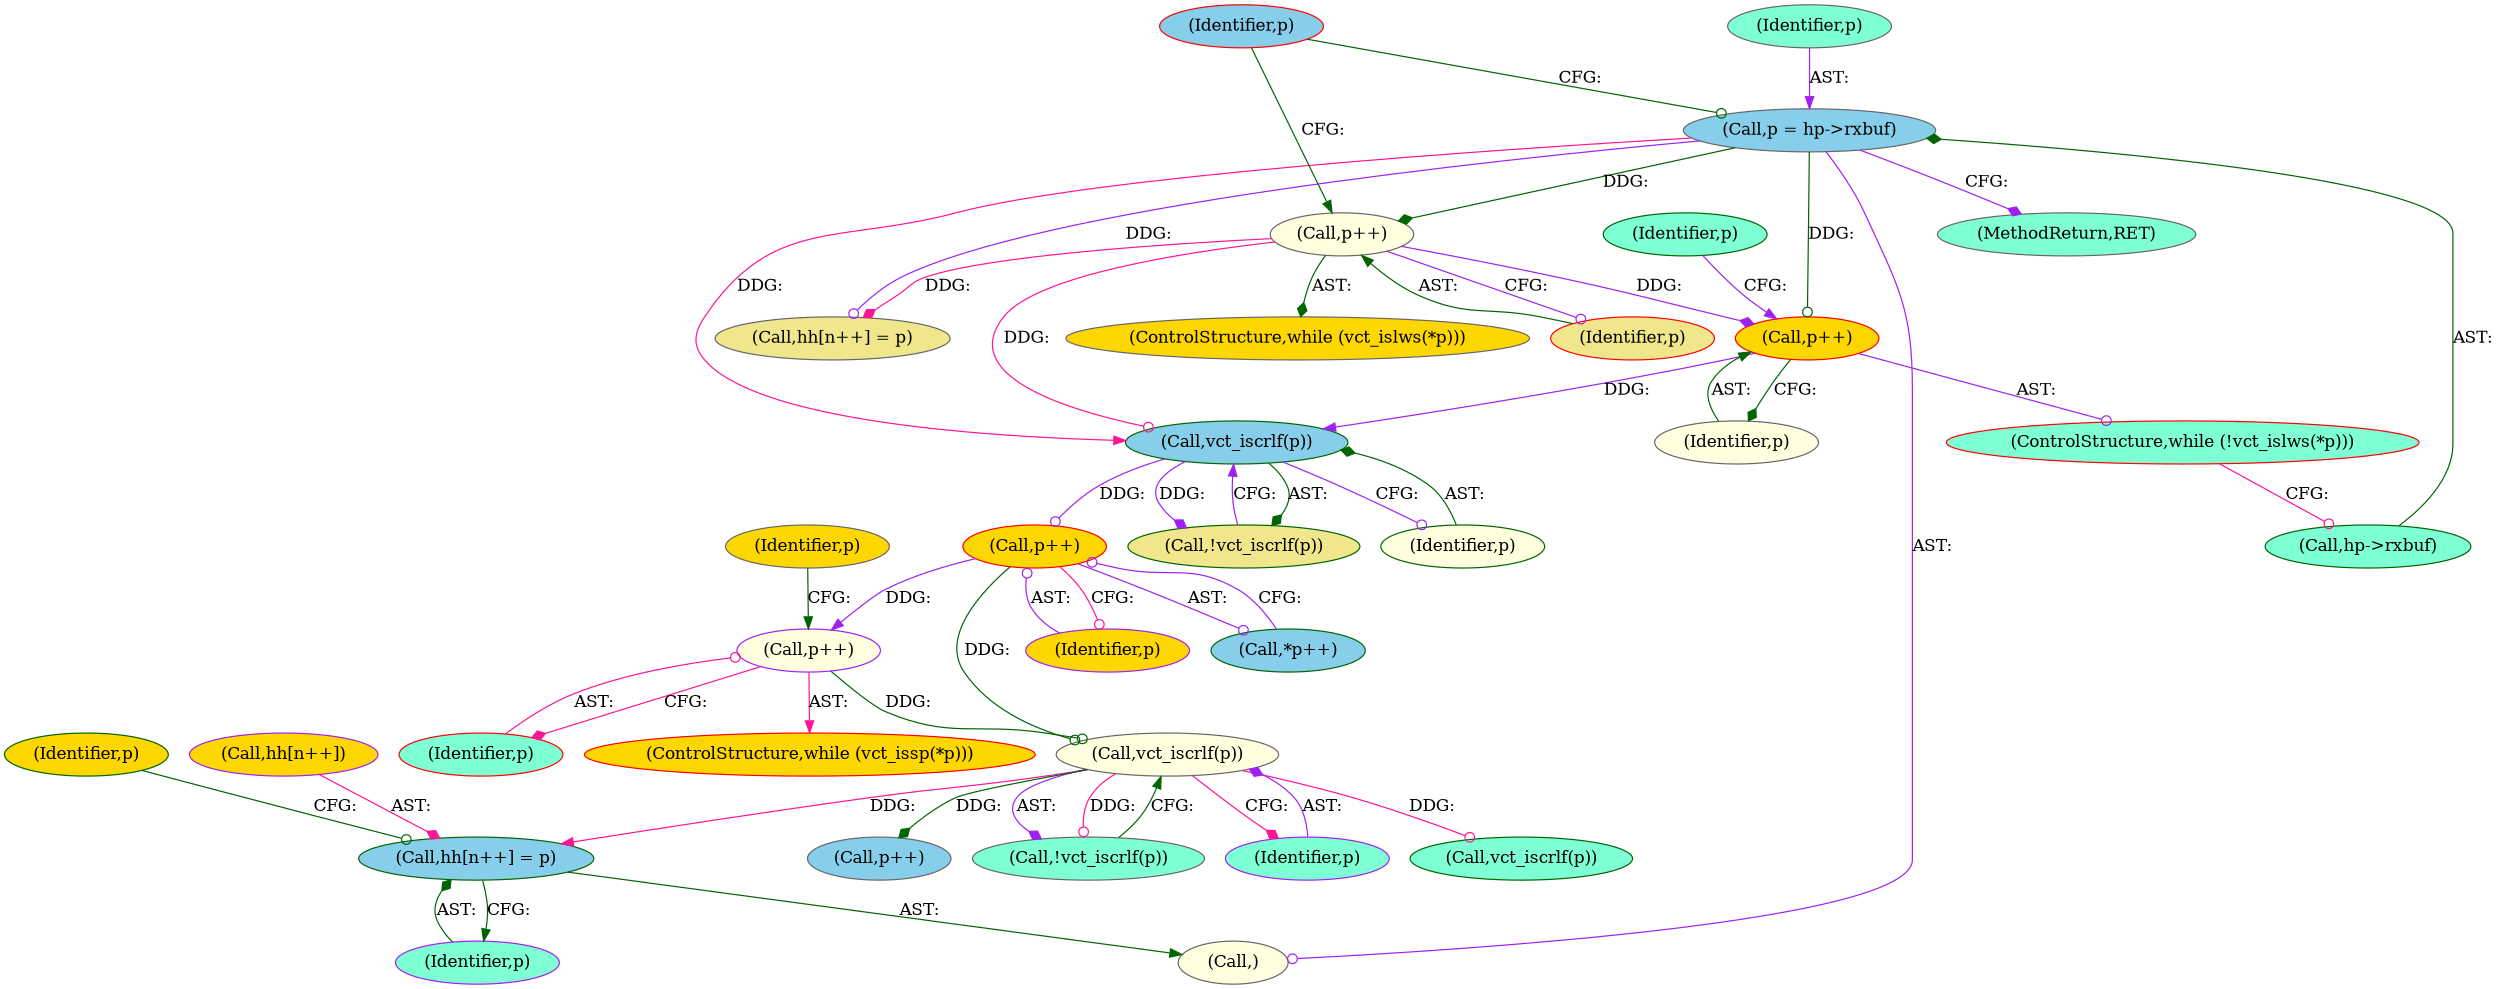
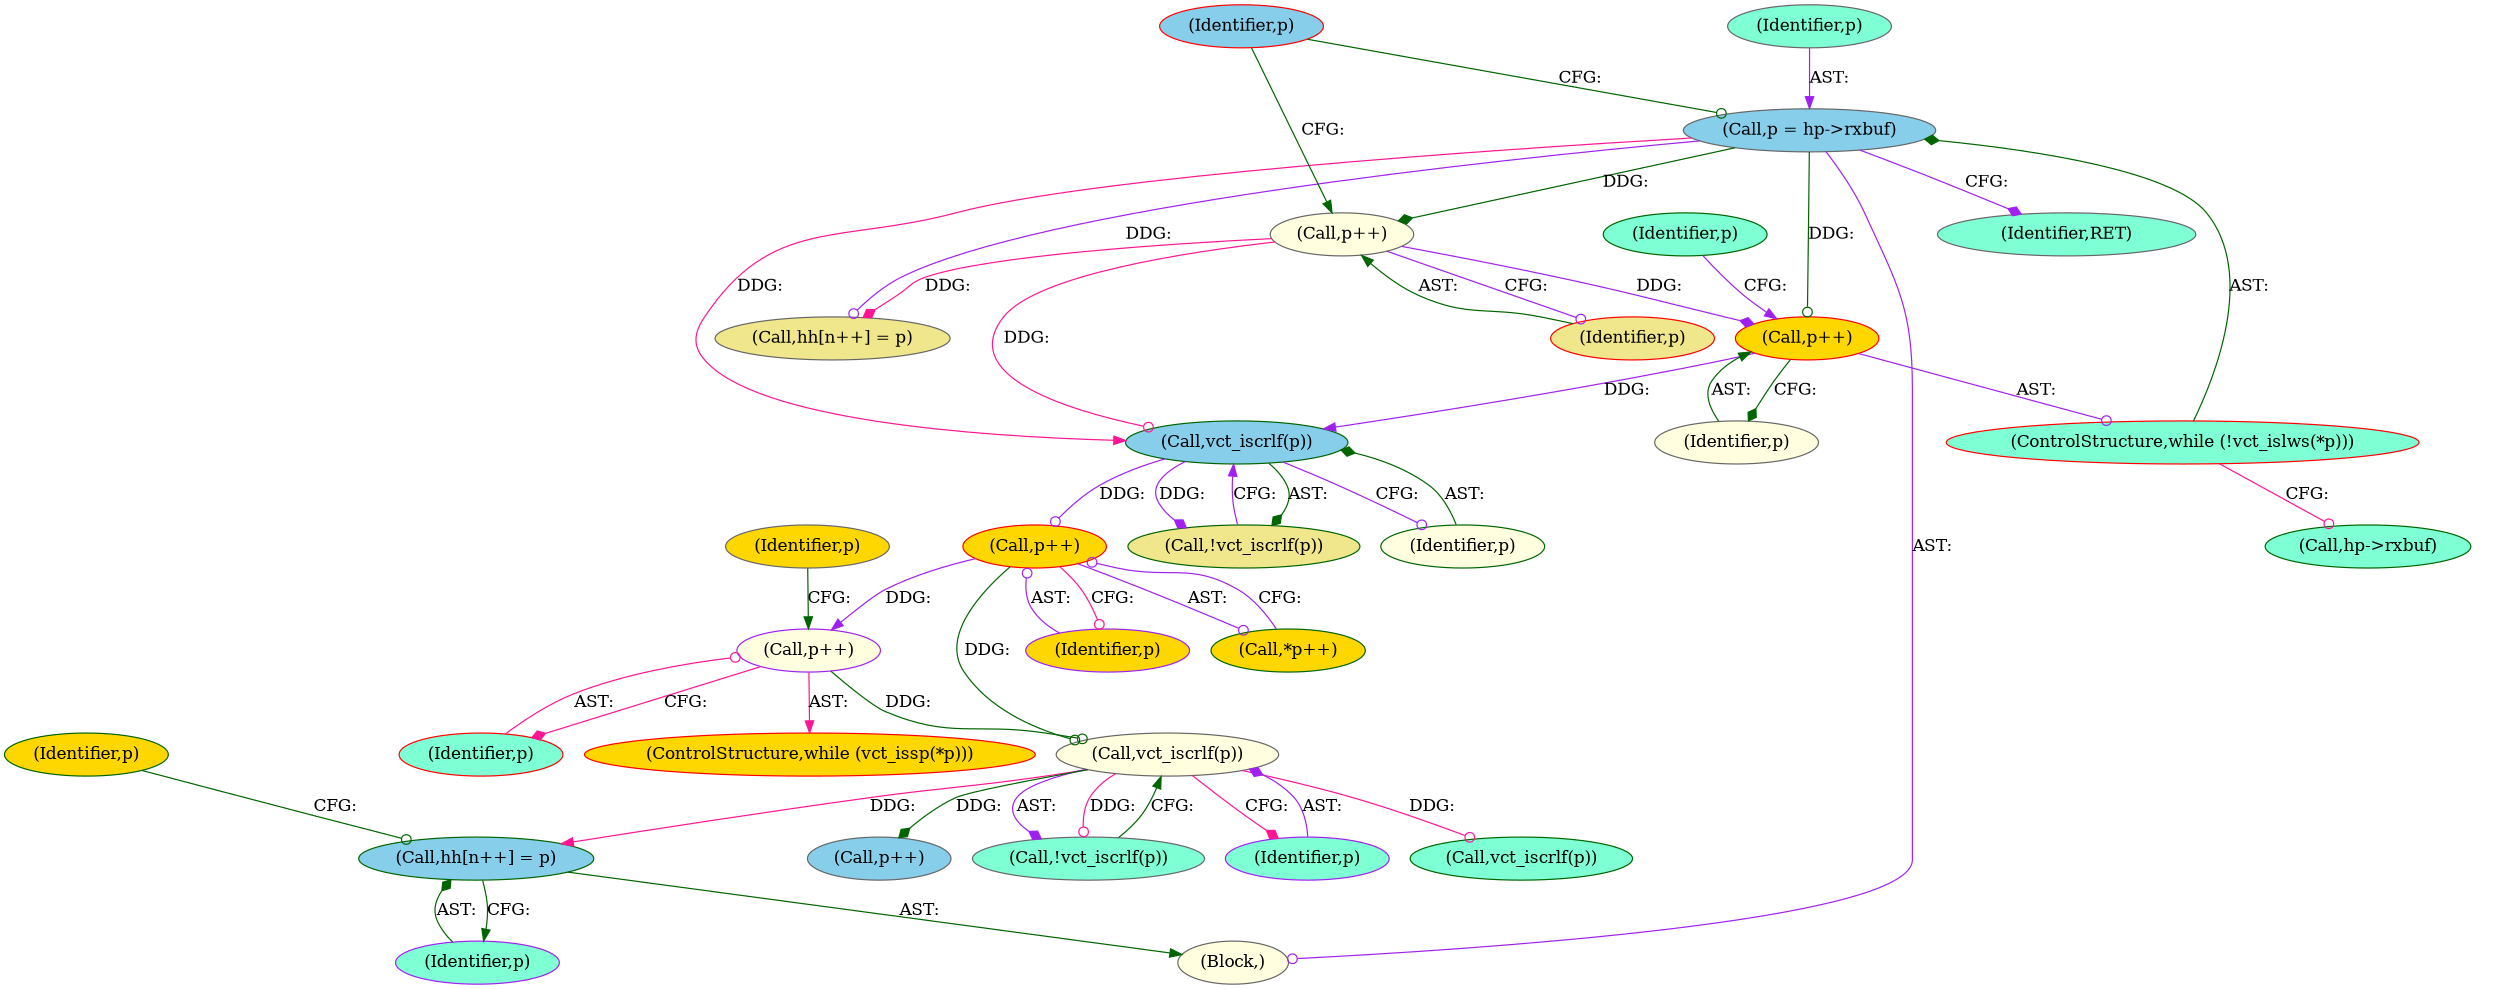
edge "(Call,hp->rxbuf)" -> "(Call,p = hp->rxbuf)": now "(ControlStructure,while (!vct_islws(*p)))" -> "(Call,p = hp->rxbuf)"
node "(MethodReturn,RET)": label "(MethodReturn,RET)" -> "(Identifier,RET)"
node "(ControlStructure,while (vct_islws(*p)))": removed
node "(Call,*p++)": fillcolor skyblue -> gold
node "(Call,hh[n++])": removed
node "(Call,)": label "(Call,)" -> "(Block,)"
